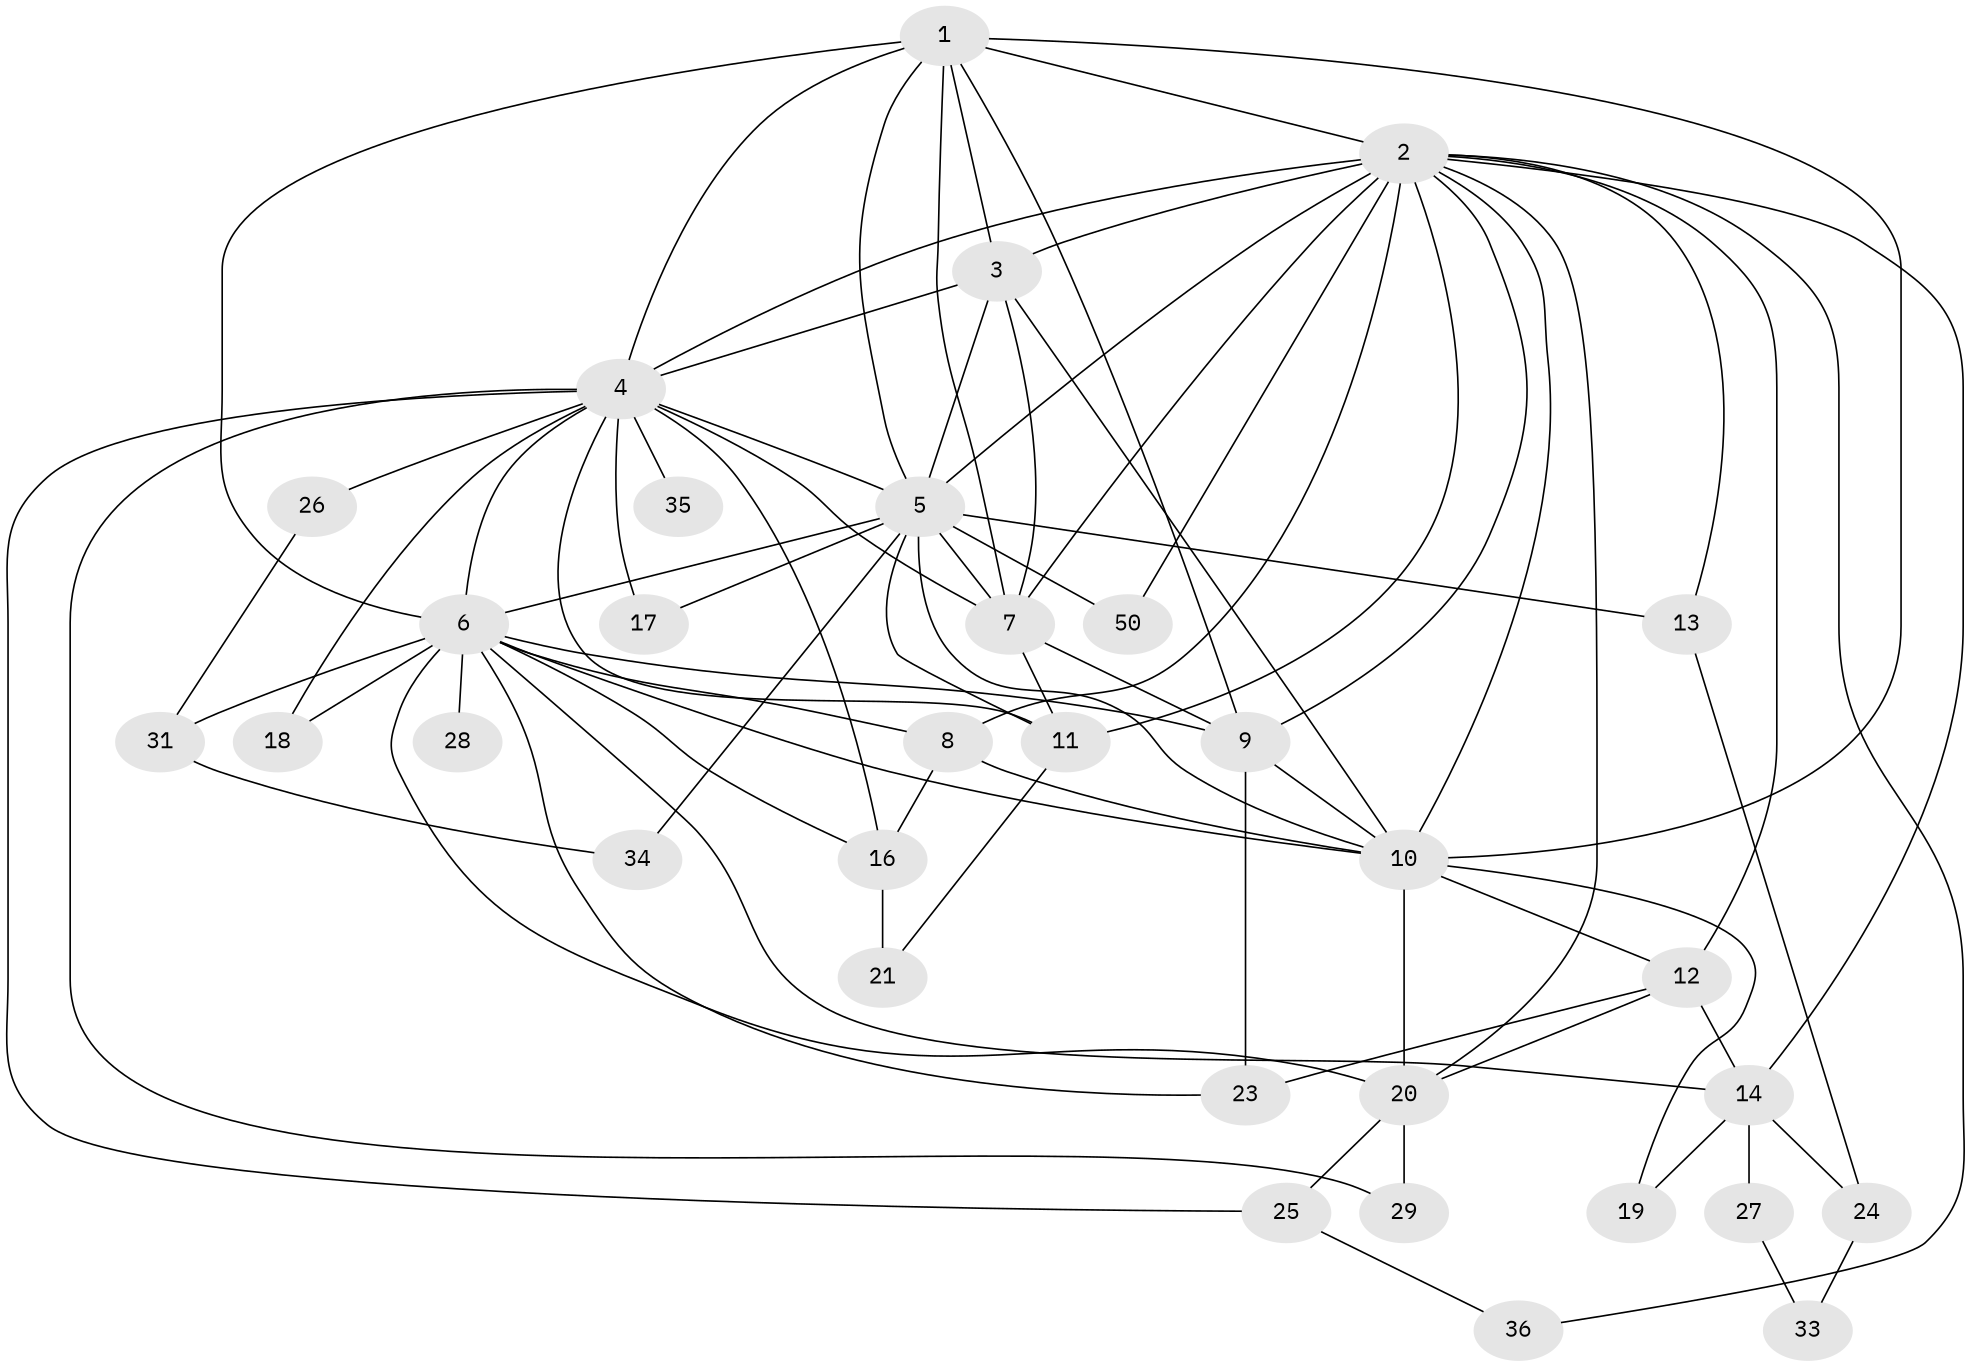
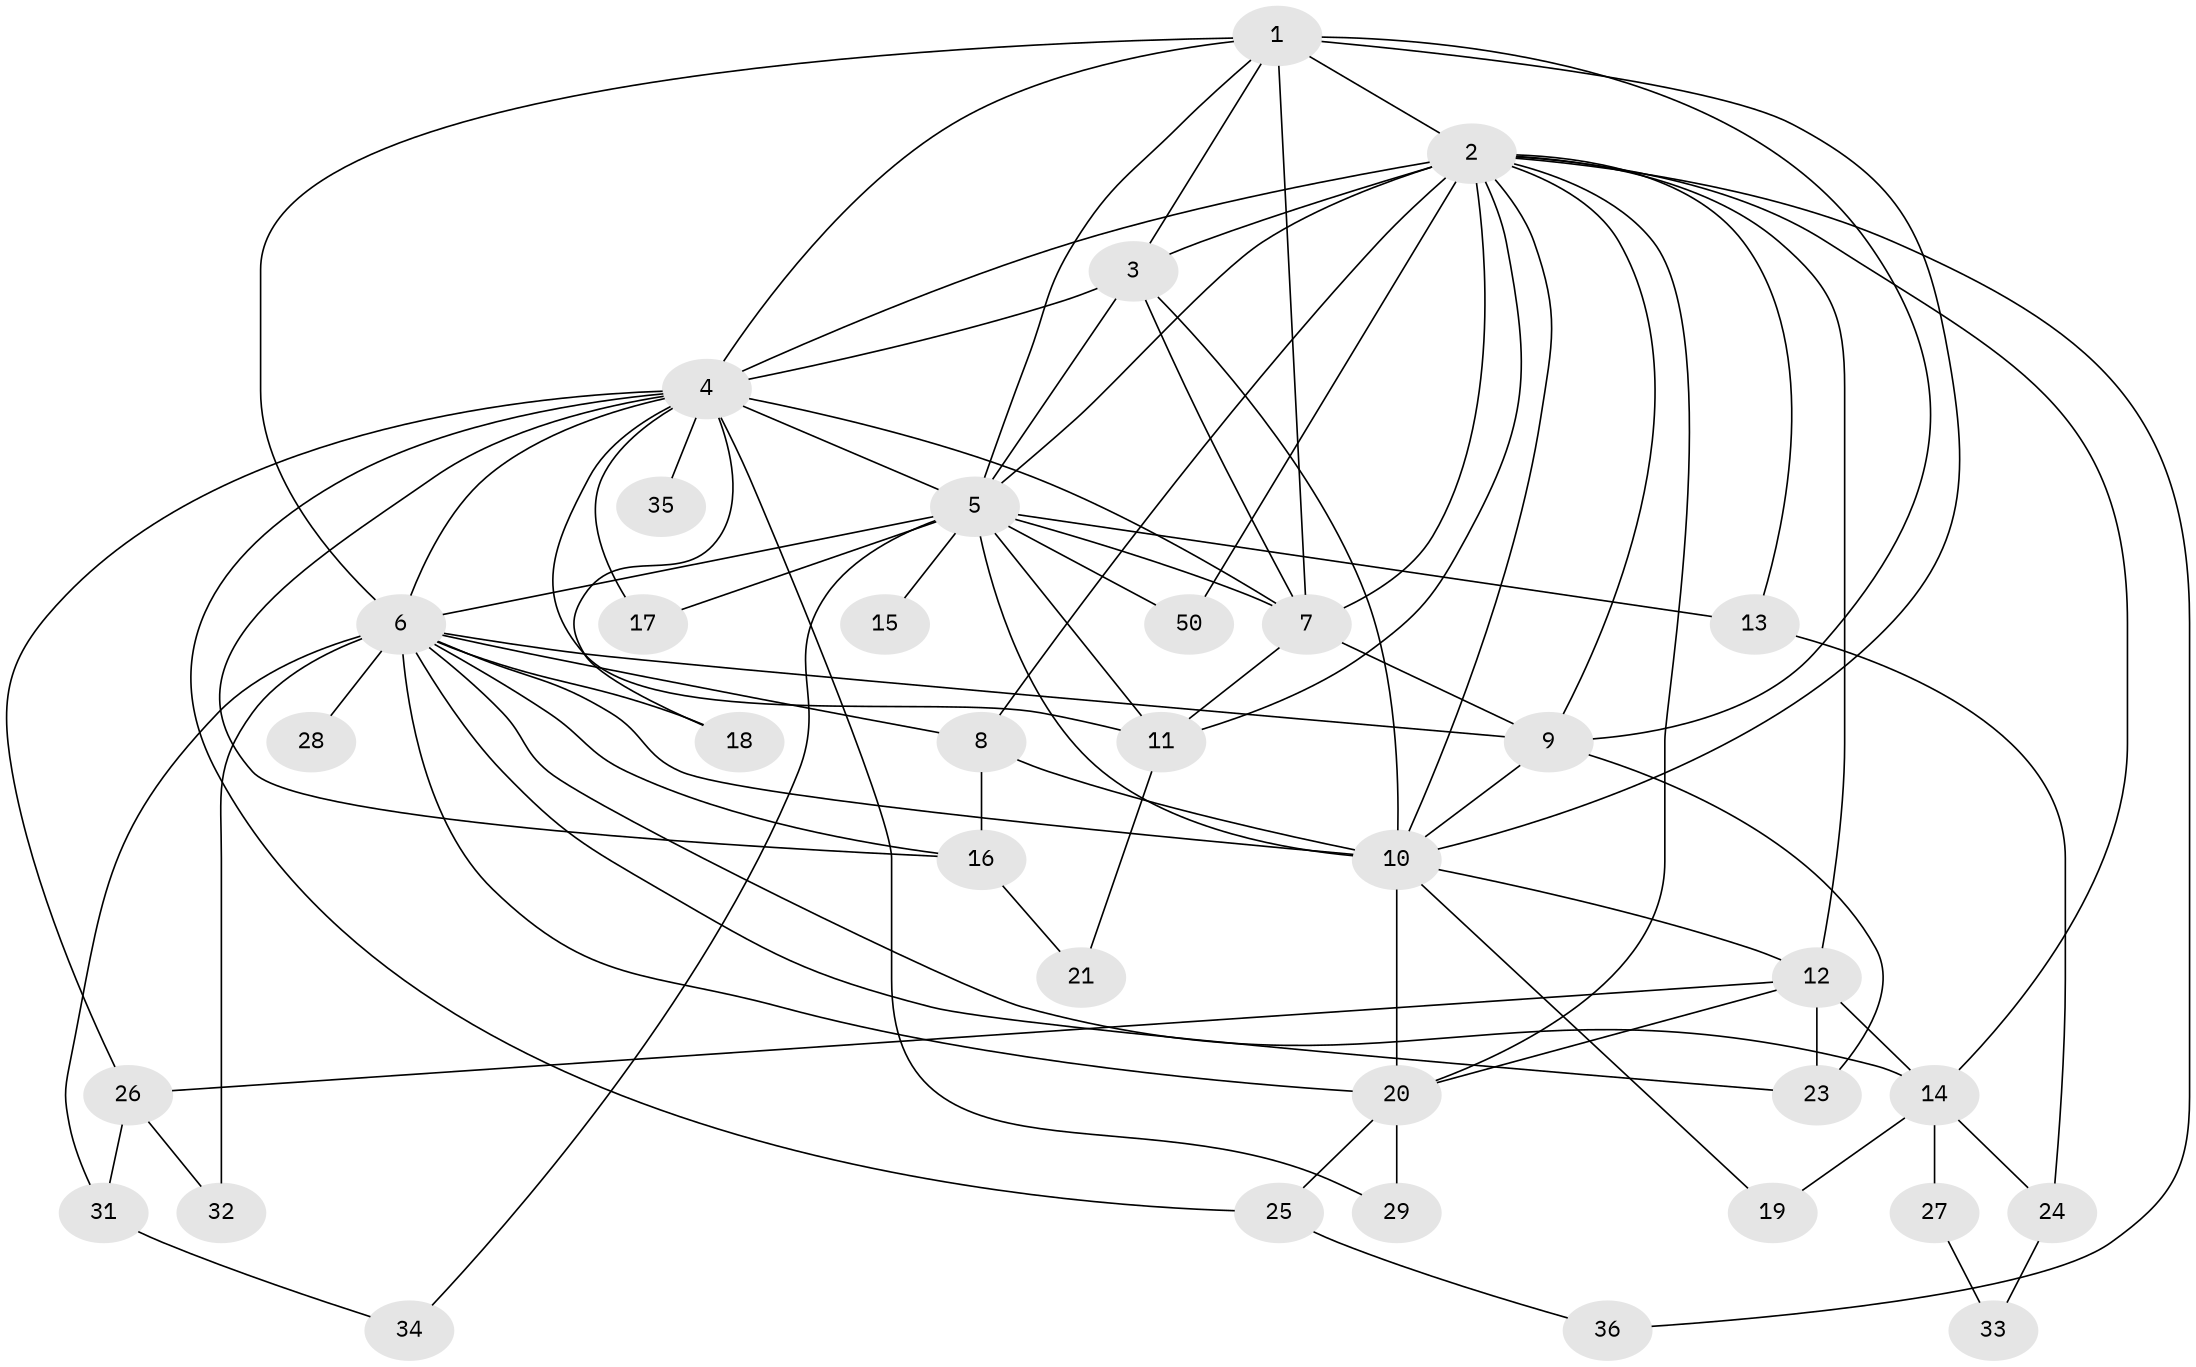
node "15": added
edge "12" -- "26": added
node "32": added
